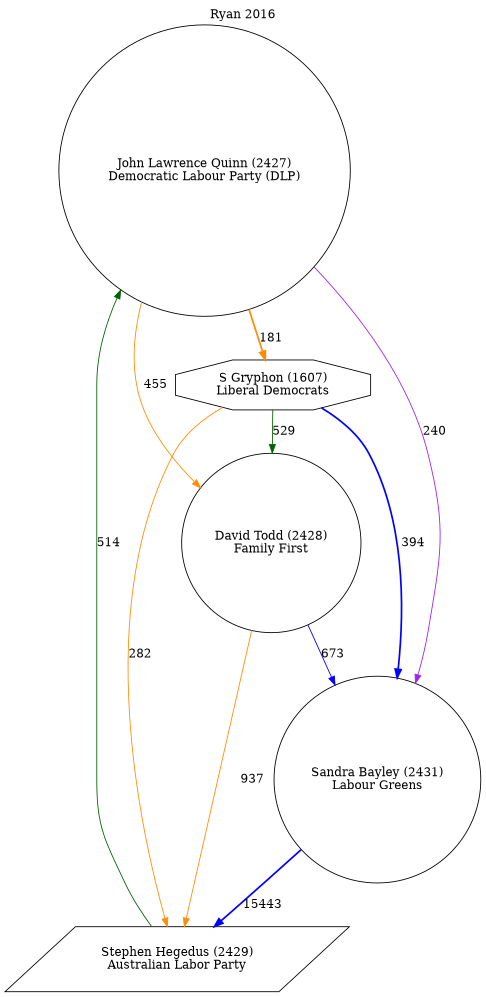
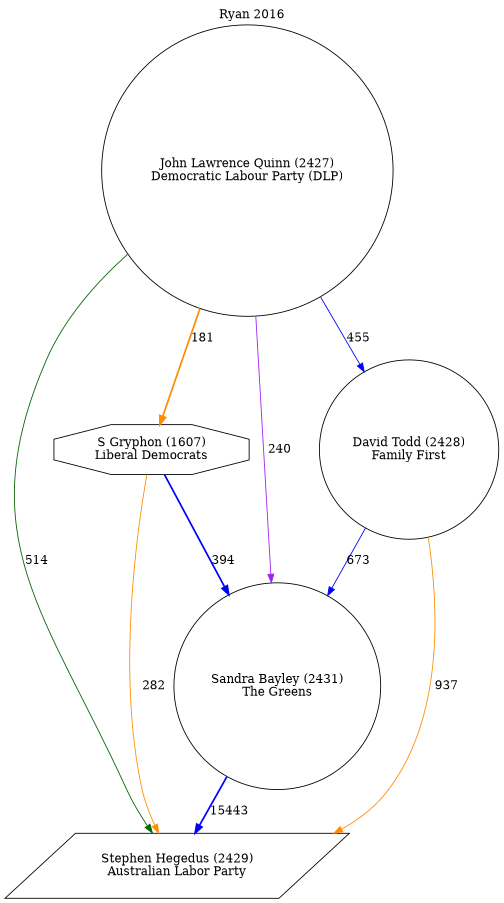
edge "John Lawrence Quinn (2427) Democratic Labour Party (DLP)" -> "David Todd (2428) Family First": color darkorange -> blue
edge "S Gryphon (1607) Liberal Democrats" -> "David Todd (2428) Family First": removed, label "529"
edge "Stephen Hegedus (2429) Australian Labor Party" -> "John Lawrence Quinn (2427) Democratic Labour Party (DLP)": reversed
node "Sandra Bayley (2431) Labour Greens": label "Sandra Bayley (2431) Labour Greens" -> "Sandra Bayley (2431) The Greens"
